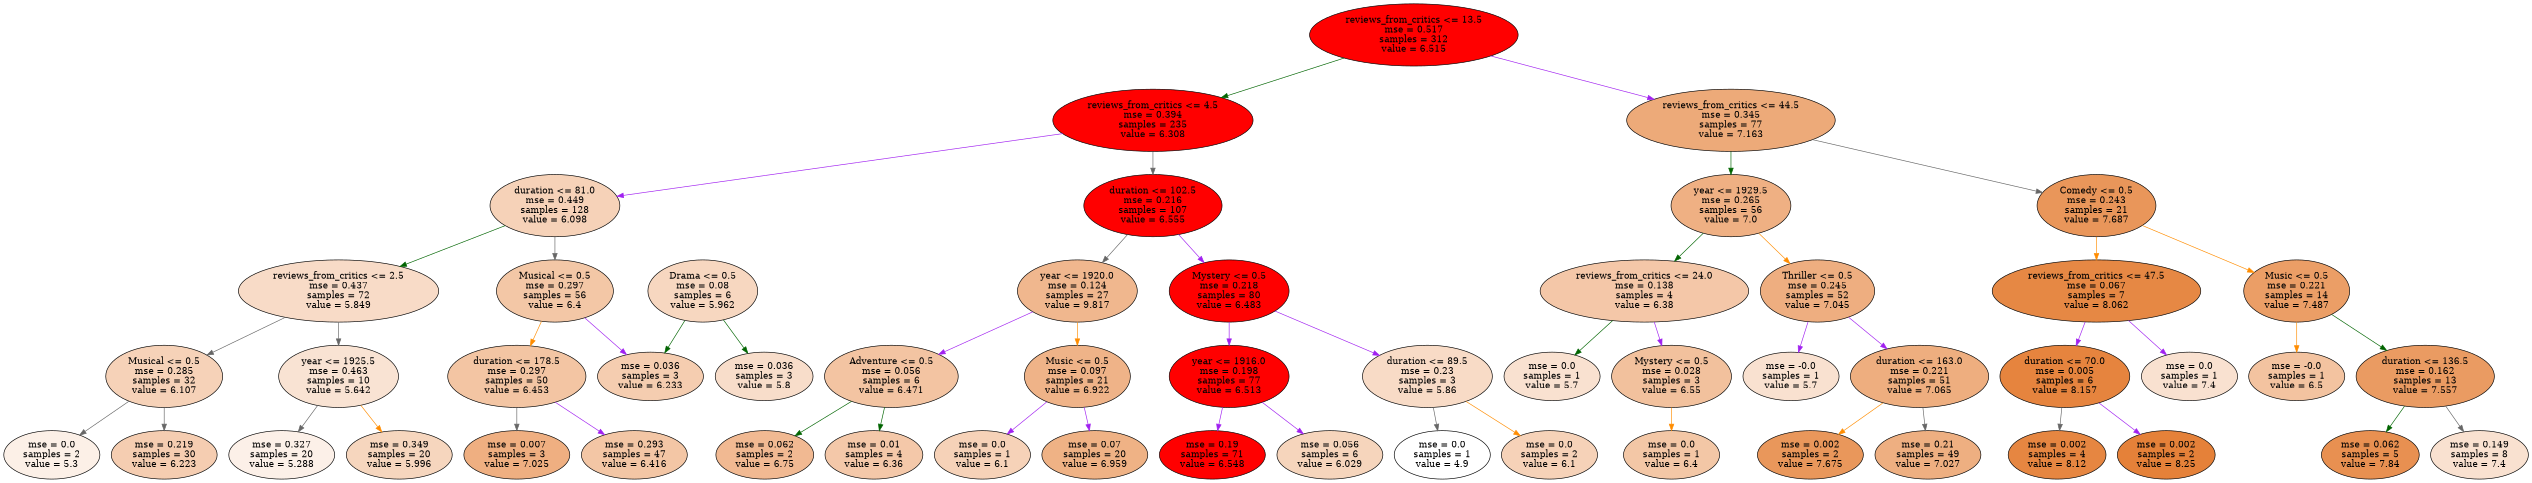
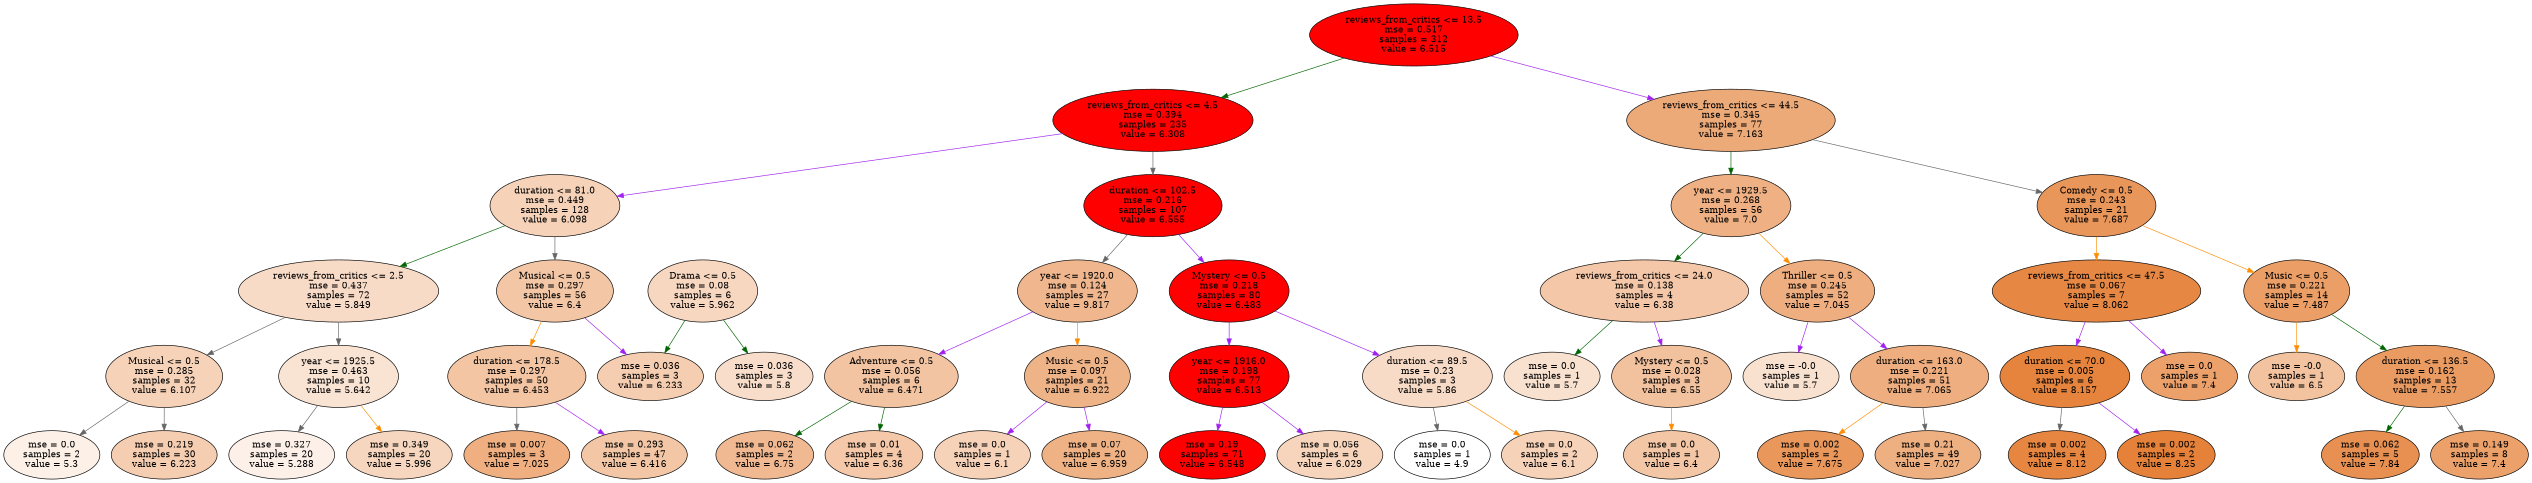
node "year <= 1929.5 mse = 0.265 samples = 56 value = 7.0": label "year <= 1929.5 mse = 0.265 samples = 56 value = 7.0" -> "year <= 1929.5 mse = 0.268 samples = 56 value = 7.0"
node "mse = 0.0 samples = 1 value = 7.4": fillcolor #f9e1d0 -> #eca16b
node "mse = 0.149 samples = 8 value = 7.4": fillcolor #f9e1d0 -> #eca16b
